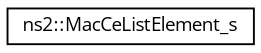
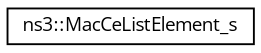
node "ns2::MacCeListElement_s": label "ns2::MacCeListElement_s" -> "ns3::MacCeListElement_s"
